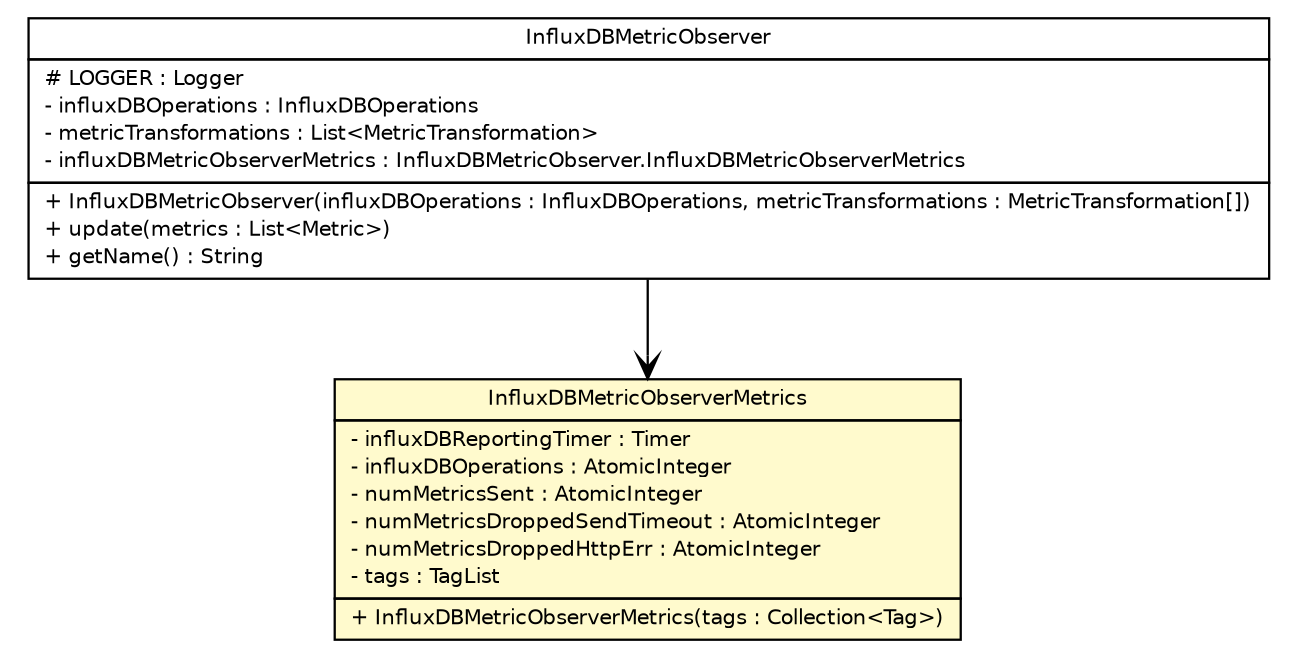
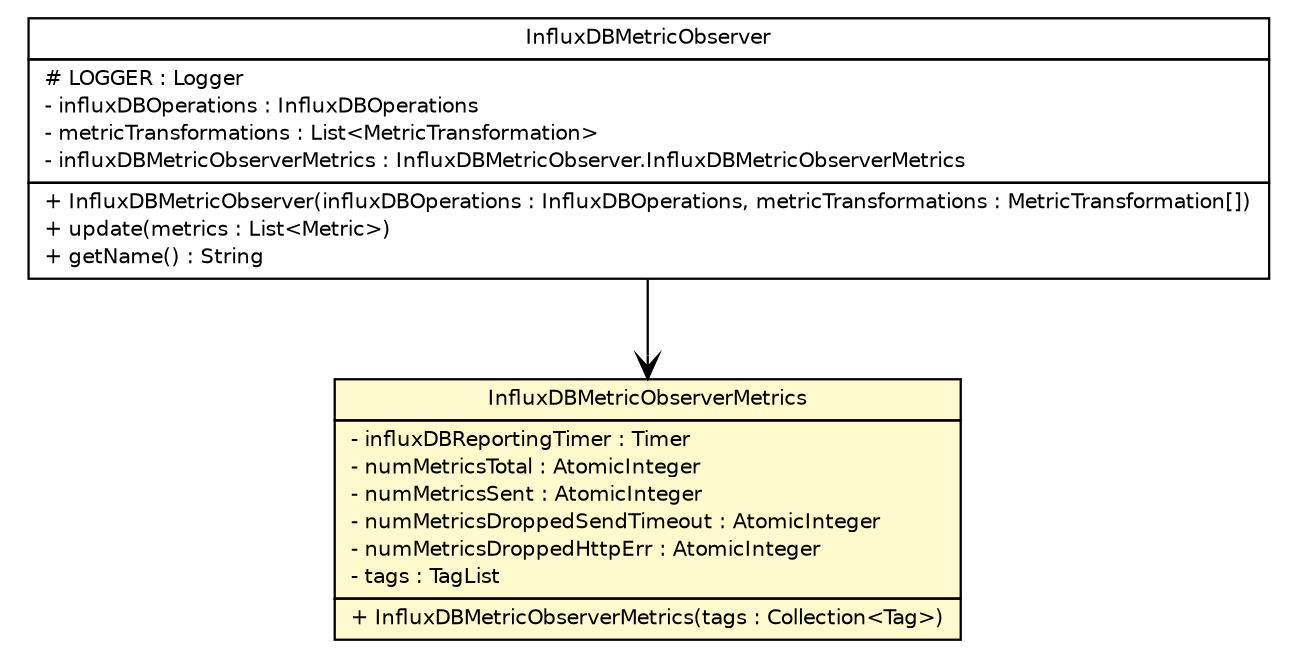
node "InfluxDBMetricObserverMetrics": text "- influxDBOperations : AtomicInteger" -> "- numMetricsTotal : AtomicInteger"
